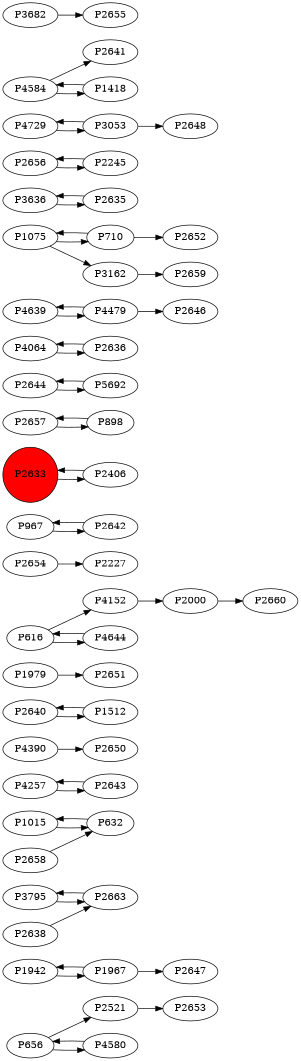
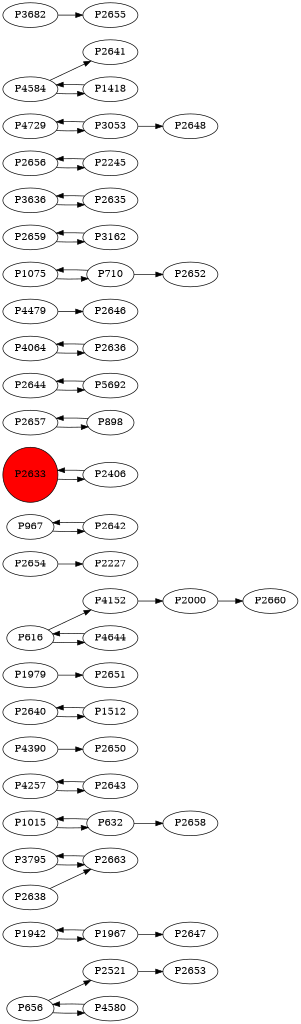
edge "P1075" -> "P3162": now "P2659" -> "P3162"
node "P4639": removed
edge "P2658" -> "P632": reversed
